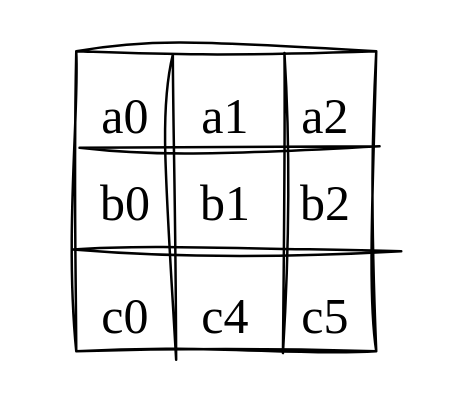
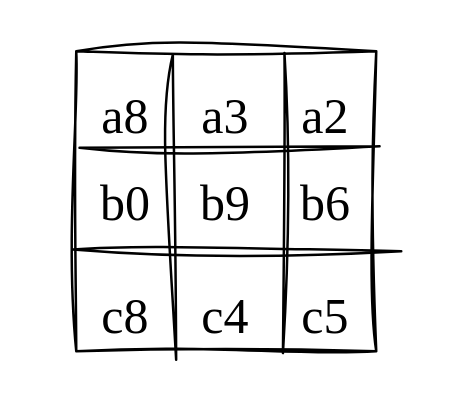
node "a0": label "a0" -> "a8"
node "a1": label "a1" -> "a3"
node "b1": label "b1" -> "b9"
node "b2": label "b2" -> "b6"
node "c0": label "c0" -> "c8"
